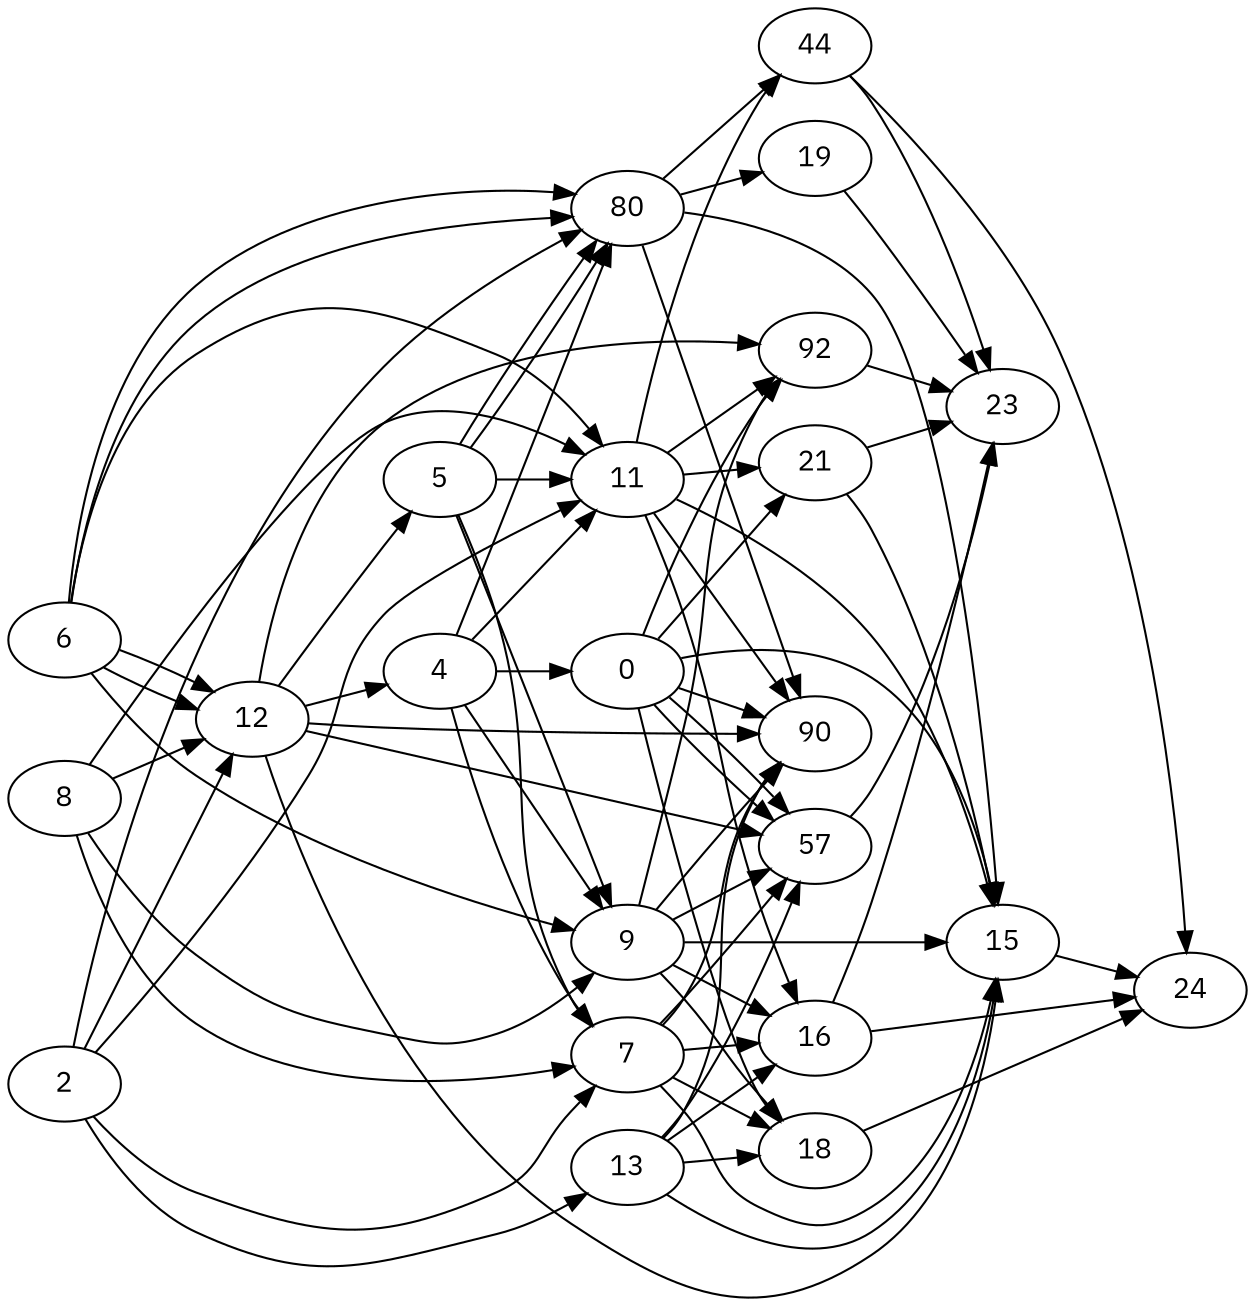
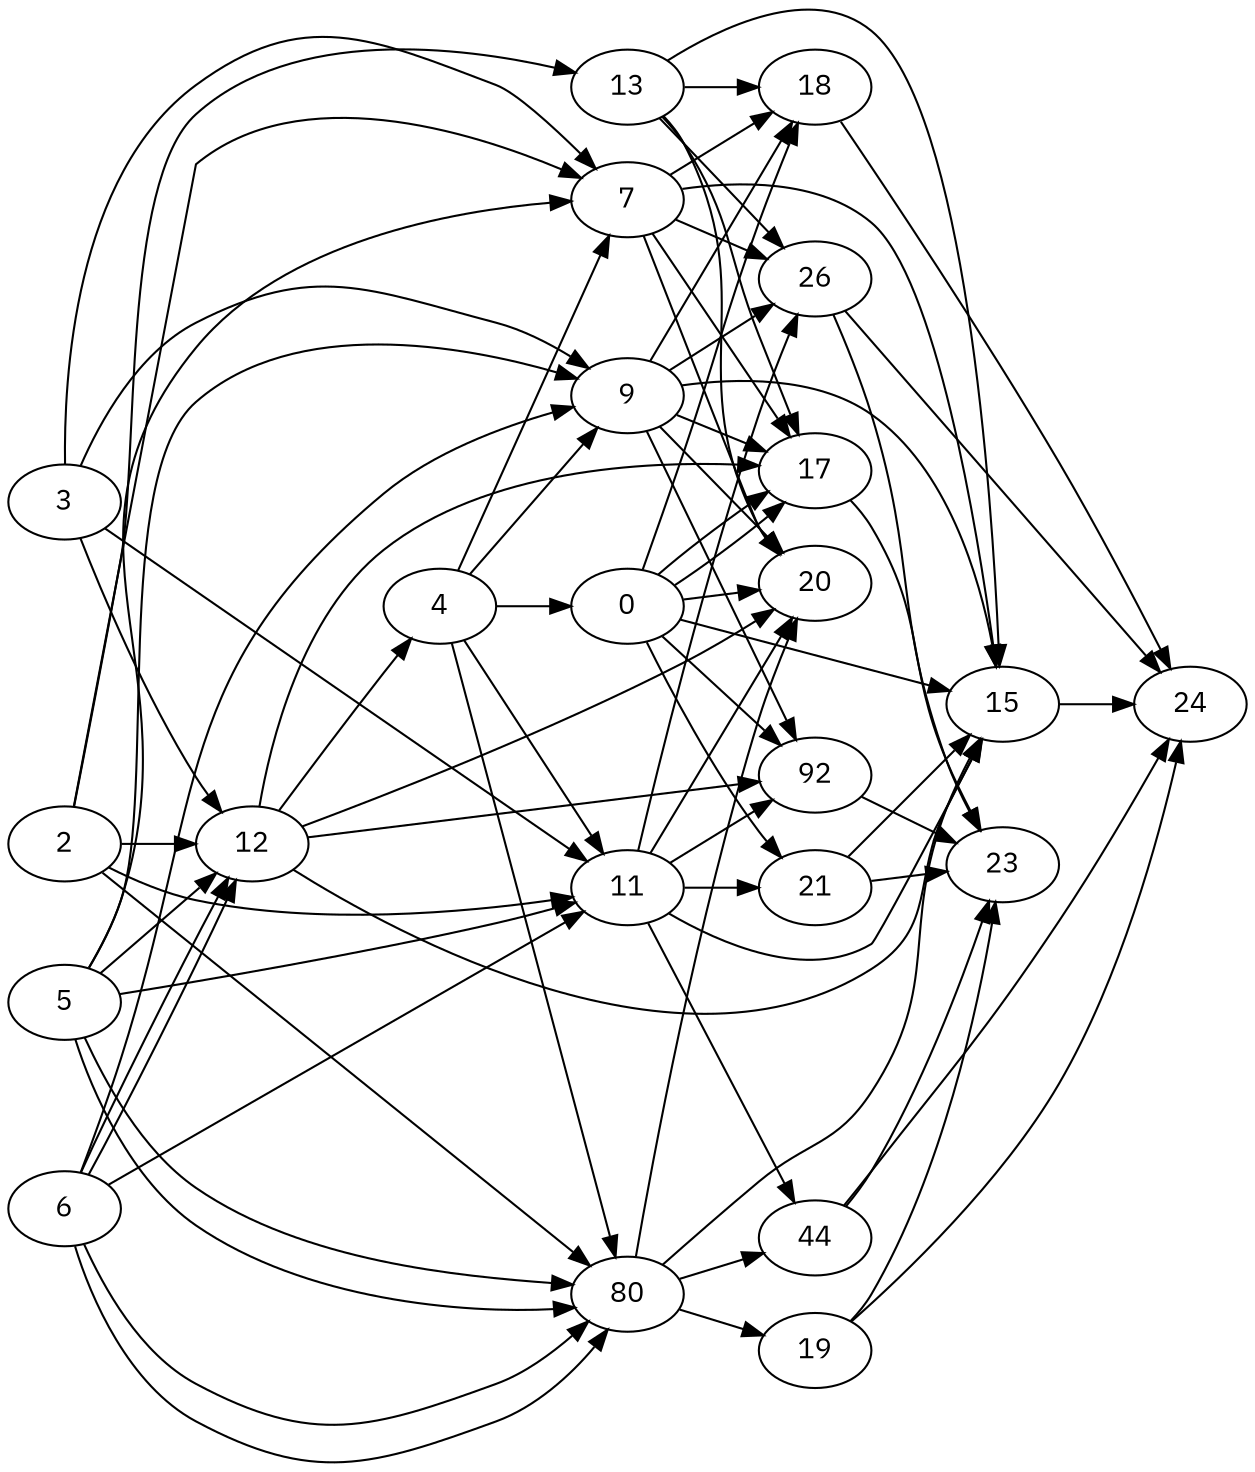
edge "12" -> "5": reversed
node "90": label "90" -> "20"
node "8": label "8" -> "3"
node "57": label "57" -> "17"
node "16": label "16" -> "26"
edge "19" -> "24": added
